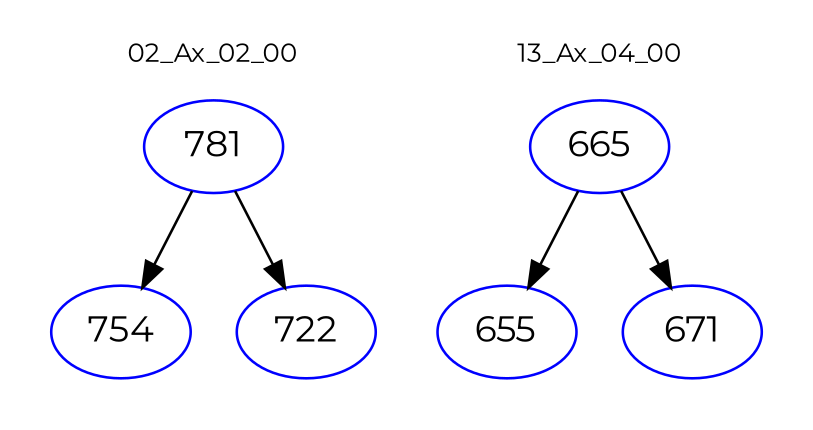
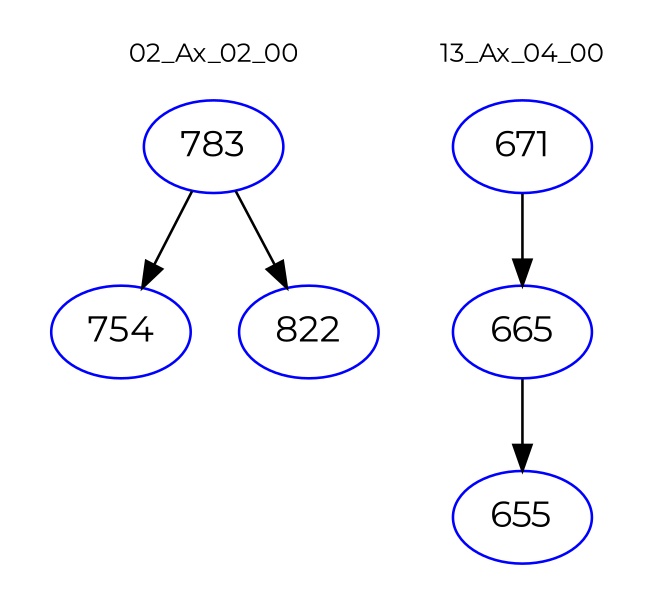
node "781": label "781" -> "783"
edge "665" -> "671": reversed
node "722": label "722" -> "822"
